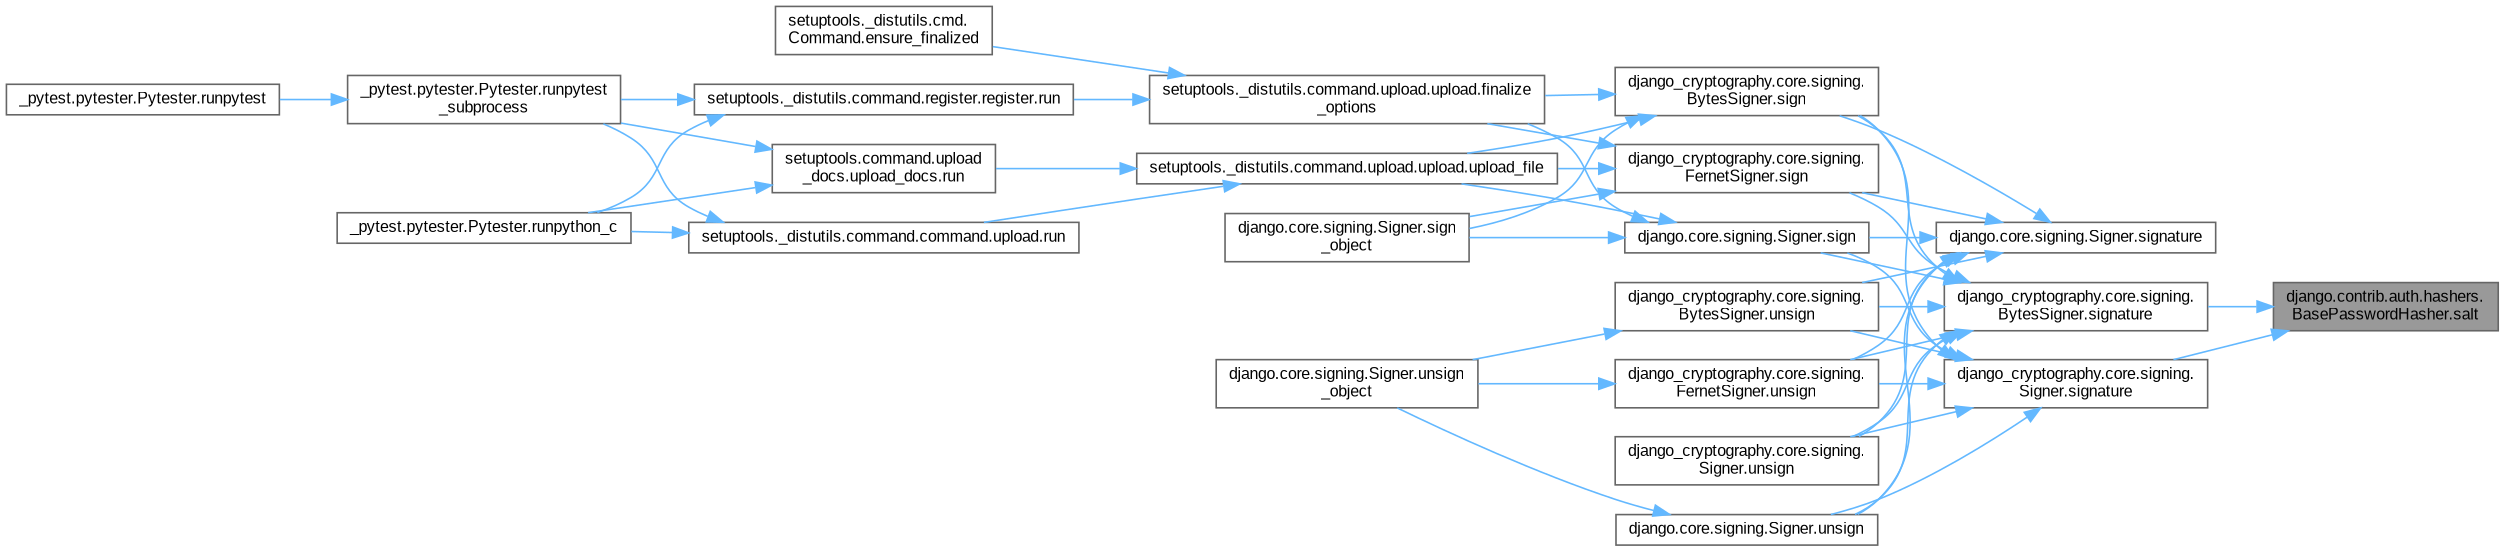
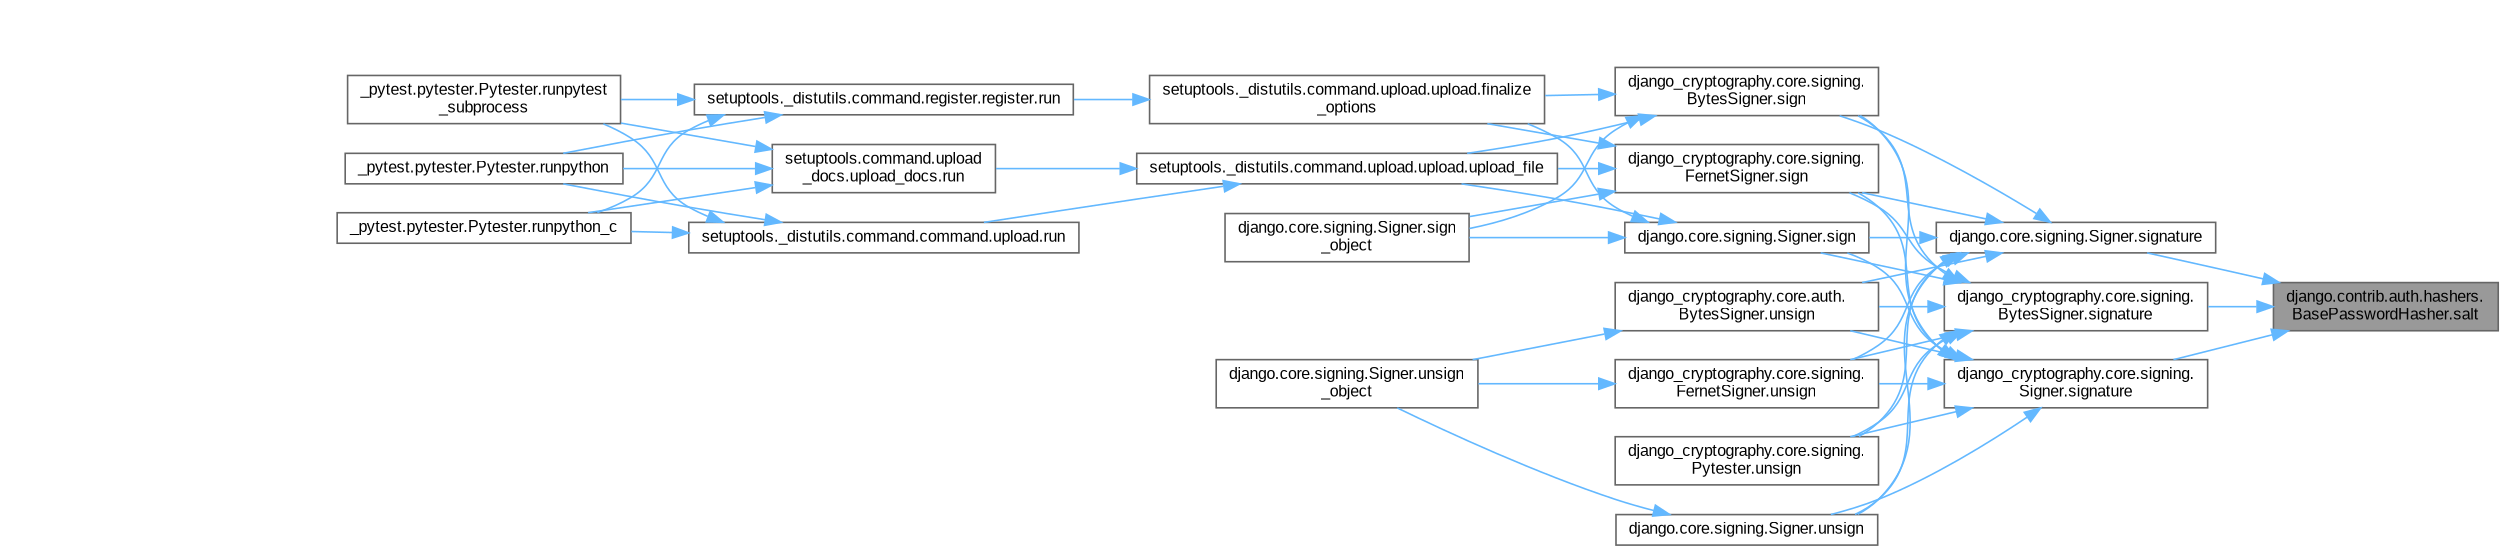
node "setuptools._distutils.cmd. Command.ensure_finalized": removed
node "_pytest.pytester.Pytester.runpytest": removed
node "_pytest.pytester.Pytester.runpython": added
edge "django.core.signing.Signer.signature" -> "django.contrib.auth.hashers. BasePasswordHasher.salt": added
edge "django_cryptography.core.signing. FernetSigner.sign" -> "django_cryptography.core.signing. Signer.signature": added
node "django_cryptography.core.signing. BytesSigner.unsign": label "django_cryptography.core.signing. BytesSigner.unsign" -> "django_cryptography.core.auth. BytesSigner.unsign"
node "django_cryptography.core.signing. Signer.unsign": label "django_cryptography.core.signing. Signer.unsign" -> "django_cryptography.core.signing. Pytester.unsign"
